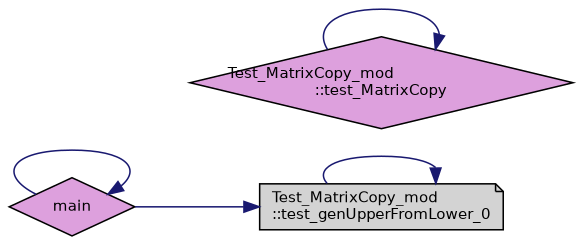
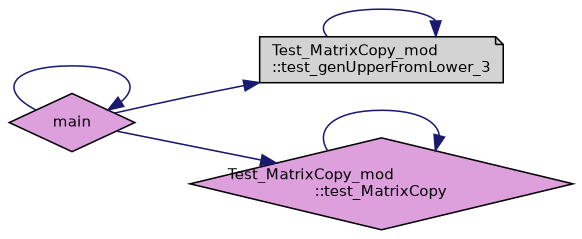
edge "main" -> "Test_MatrixCopy_mod ::test_MatrixCopy": added
node "Test_MatrixCopy_mod ::test_genUpperFromLower_0": label "Test_MatrixCopy_mod ::test_genUpperFromLower_0" -> "Test_MatrixCopy_mod ::test_genUpperFromLower_3"
